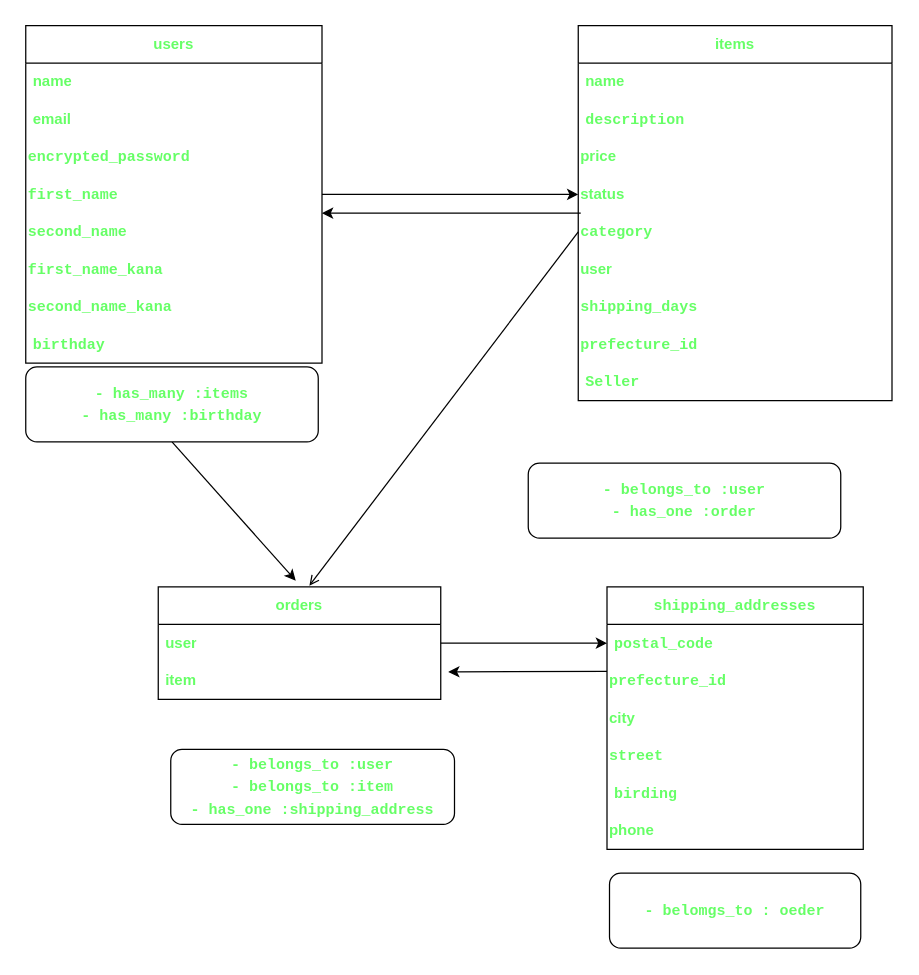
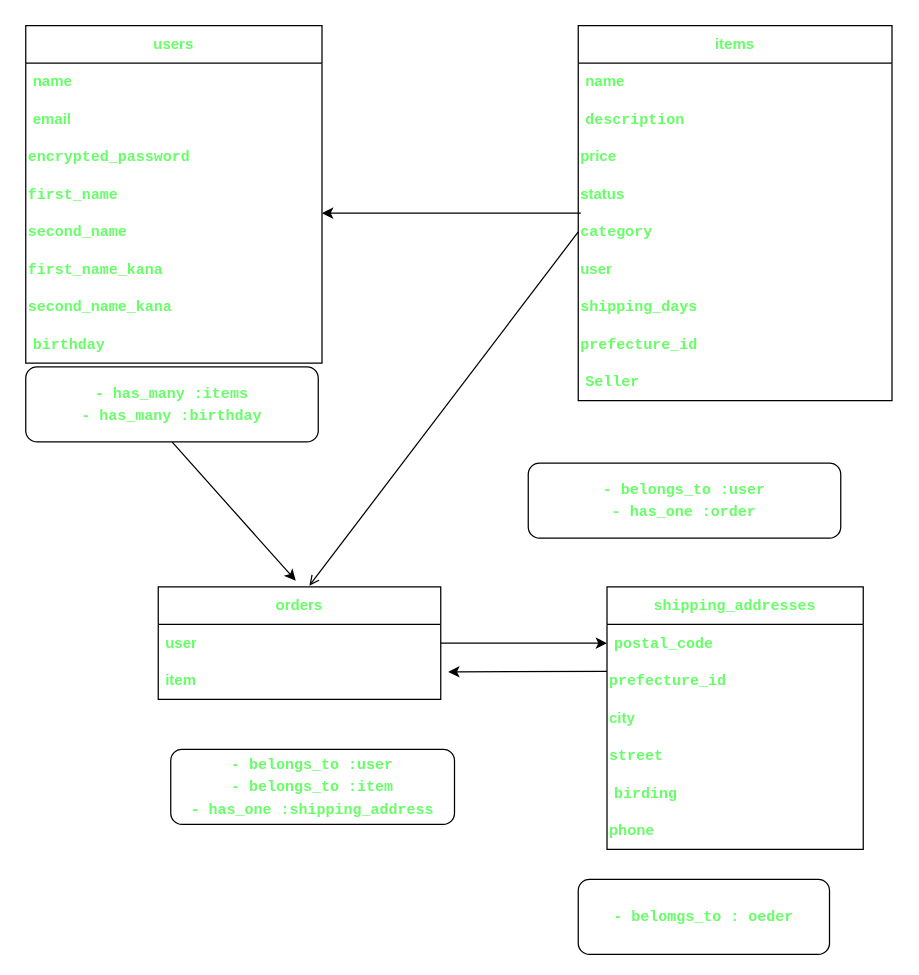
edge "users" -> "status": removed
node "- belomgs_to : oeder": moved (735, 911) -> (704, 917)
